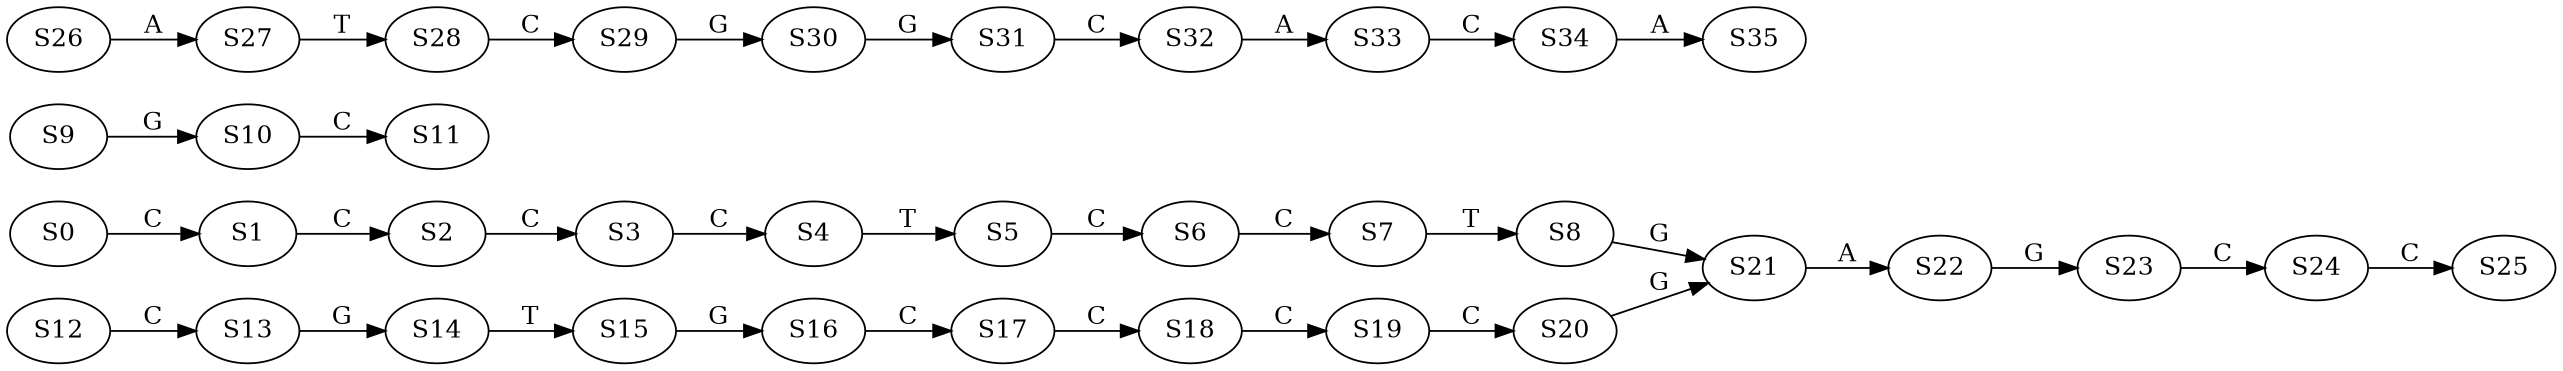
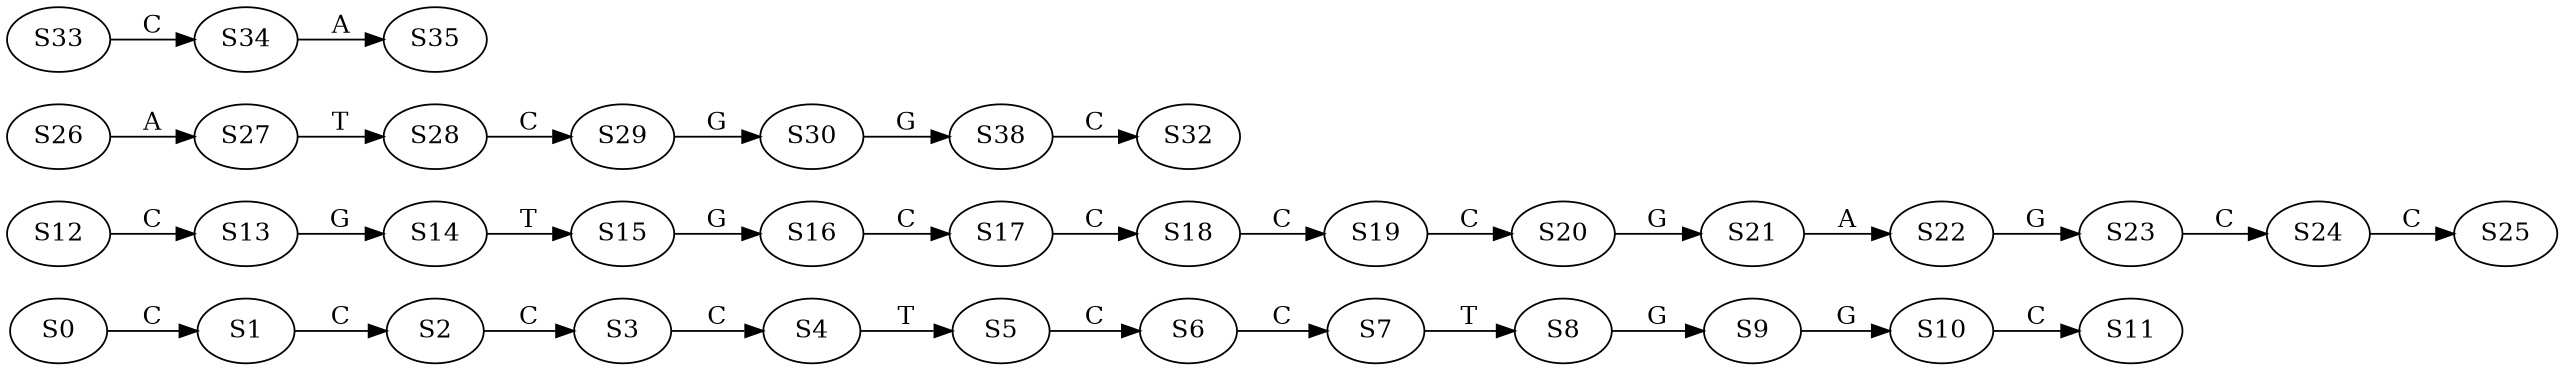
node "S31": label "S31" -> "S38"
edge "S32" -> "S33": removed, label "A"
edge "S8" -> "S21": now "S8" -> "S9"
